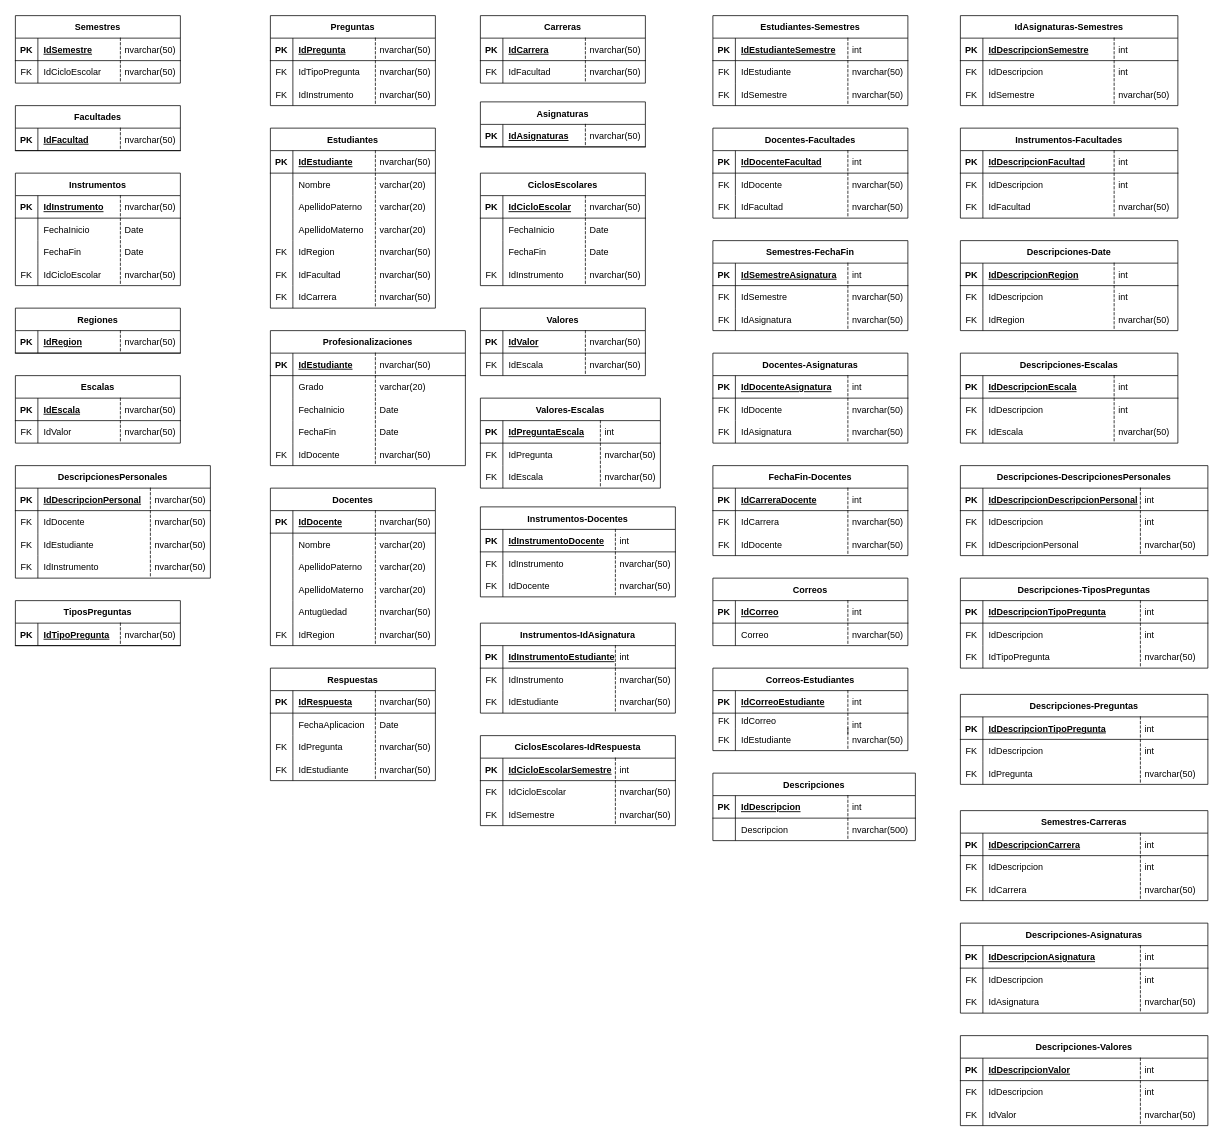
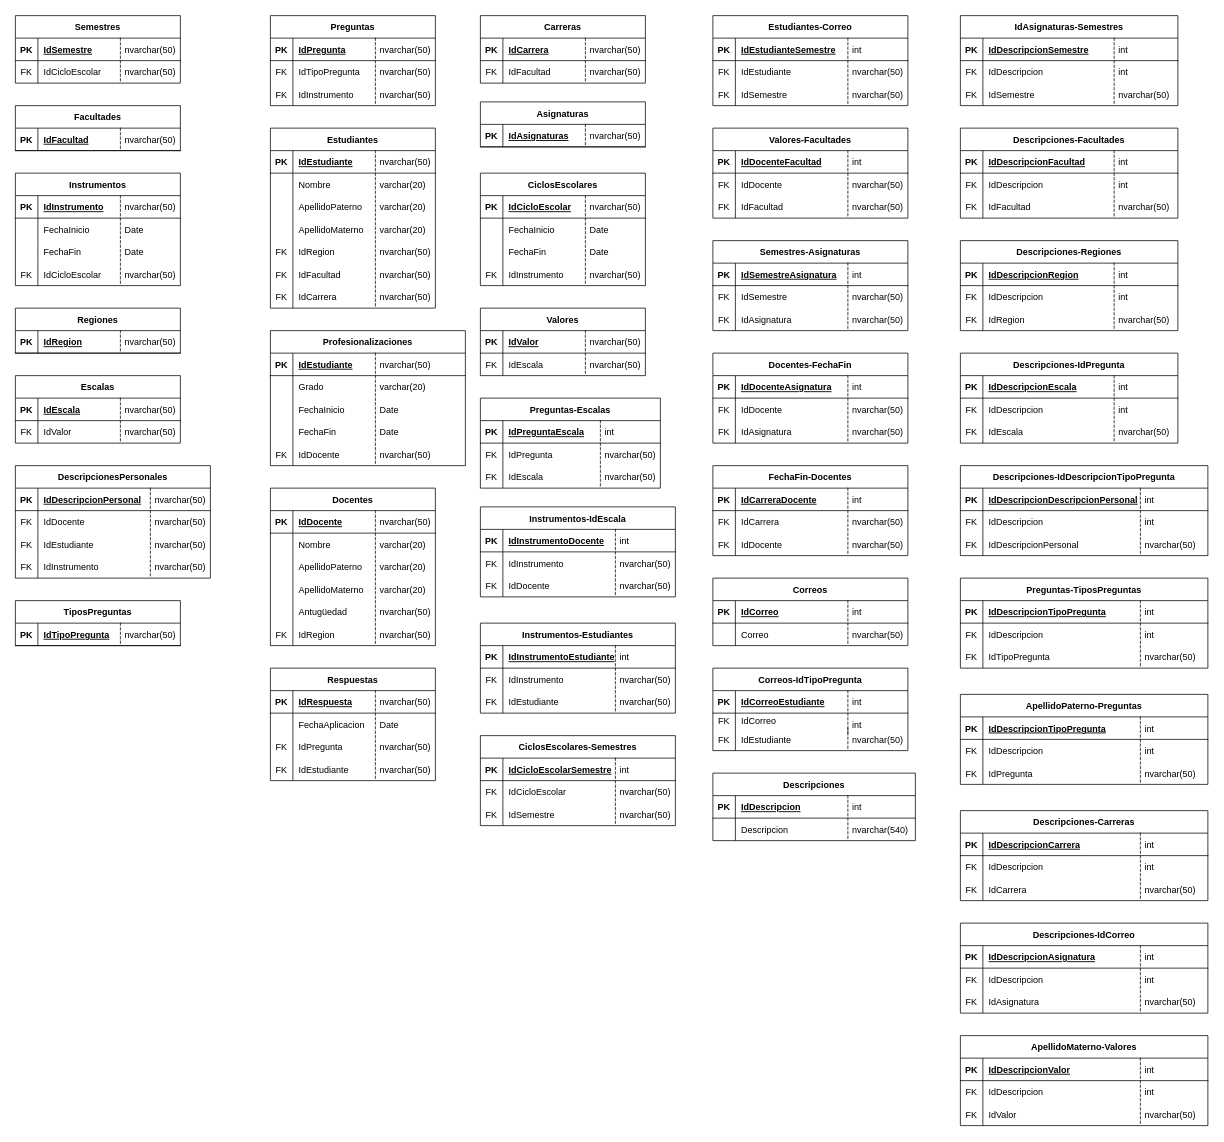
node "Estudiantes-Semestres": label "Estudiantes-Semestres" -> "Estudiantes-Correo"
node "Docentes-Facultades": label "Docentes-Facultades" -> "Valores-Facultades"
node "Instrumentos-Facultades": label "Instrumentos-Facultades" -> "Descripciones-Facultades"
node "Semestres-FechaFin": label "Semestres-FechaFin" -> "Semestres-Asignaturas"
node "Descripciones-Date": label "Descripciones-Date" -> "Descripciones-Regiones"
node "Docentes-Asignaturas": label "Docentes-Asignaturas" -> "Docentes-FechaFin"
node "Descripciones-Escalas": label "Descripciones-Escalas" -> "Descripciones-IdPregunta"
node "Valores-Escalas": label "Valores-Escalas" -> "Preguntas-Escalas"
node "Descripciones-DescripcionesPersonales": label "Descripciones-DescripcionesPersonales" -> "Descripciones-IdDescripcionTipoPregunta"
node "Instrumentos-Docentes": label "Instrumentos-Docentes" -> "Instrumentos-IdEscala"
node "Descripciones-TiposPreguntas": label "Descripciones-TiposPreguntas" -> "Preguntas-TiposPreguntas"
node "Instrumentos-IdAsignatura": label "Instrumentos-IdAsignatura" -> "Instrumentos-Estudiantes"
node "Correos-Estudiantes": label "Correos-Estudiantes" -> "Correos-IdTipoPregunta"
node "Descripciones-Preguntas": label "Descripciones-Preguntas" -> "ApellidoPaterno-Preguntas"
node "CiclosEscolares-IdRespuesta": label "CiclosEscolares-IdRespuesta" -> "CiclosEscolares-Semestres"
node "Semestres-Carreras": label "Semestres-Carreras" -> "Descripciones-Carreras"
node "nvarchar(500)": label "nvarchar(500)" -> "nvarchar(540)"
node "Descripciones-Asignaturas": label "Descripciones-Asignaturas" -> "Descripciones-IdCorreo"
node "Descripciones-Valores": label "Descripciones-Valores" -> "ApellidoMaterno-Valores"
